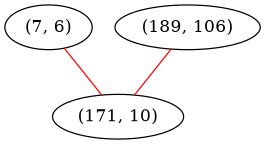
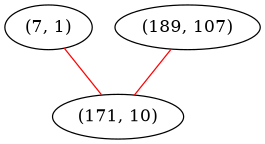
node "(7, 6)": label "(7, 6)" -> "(7, 1)"
node "(189, 106)": label "(189, 106)" -> "(189, 107)"
